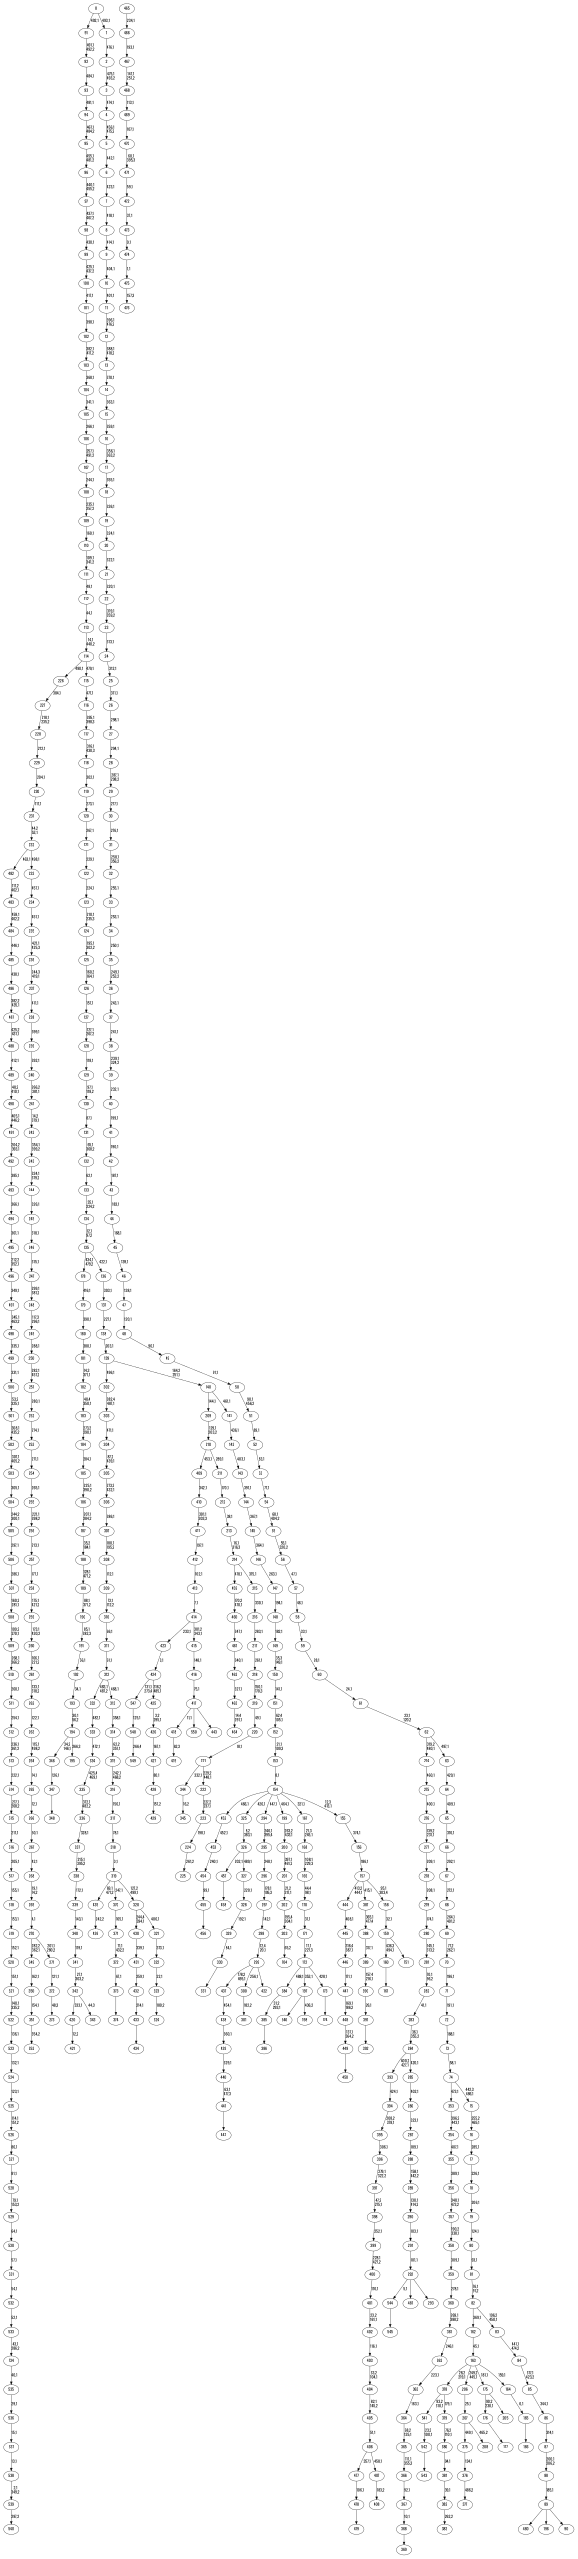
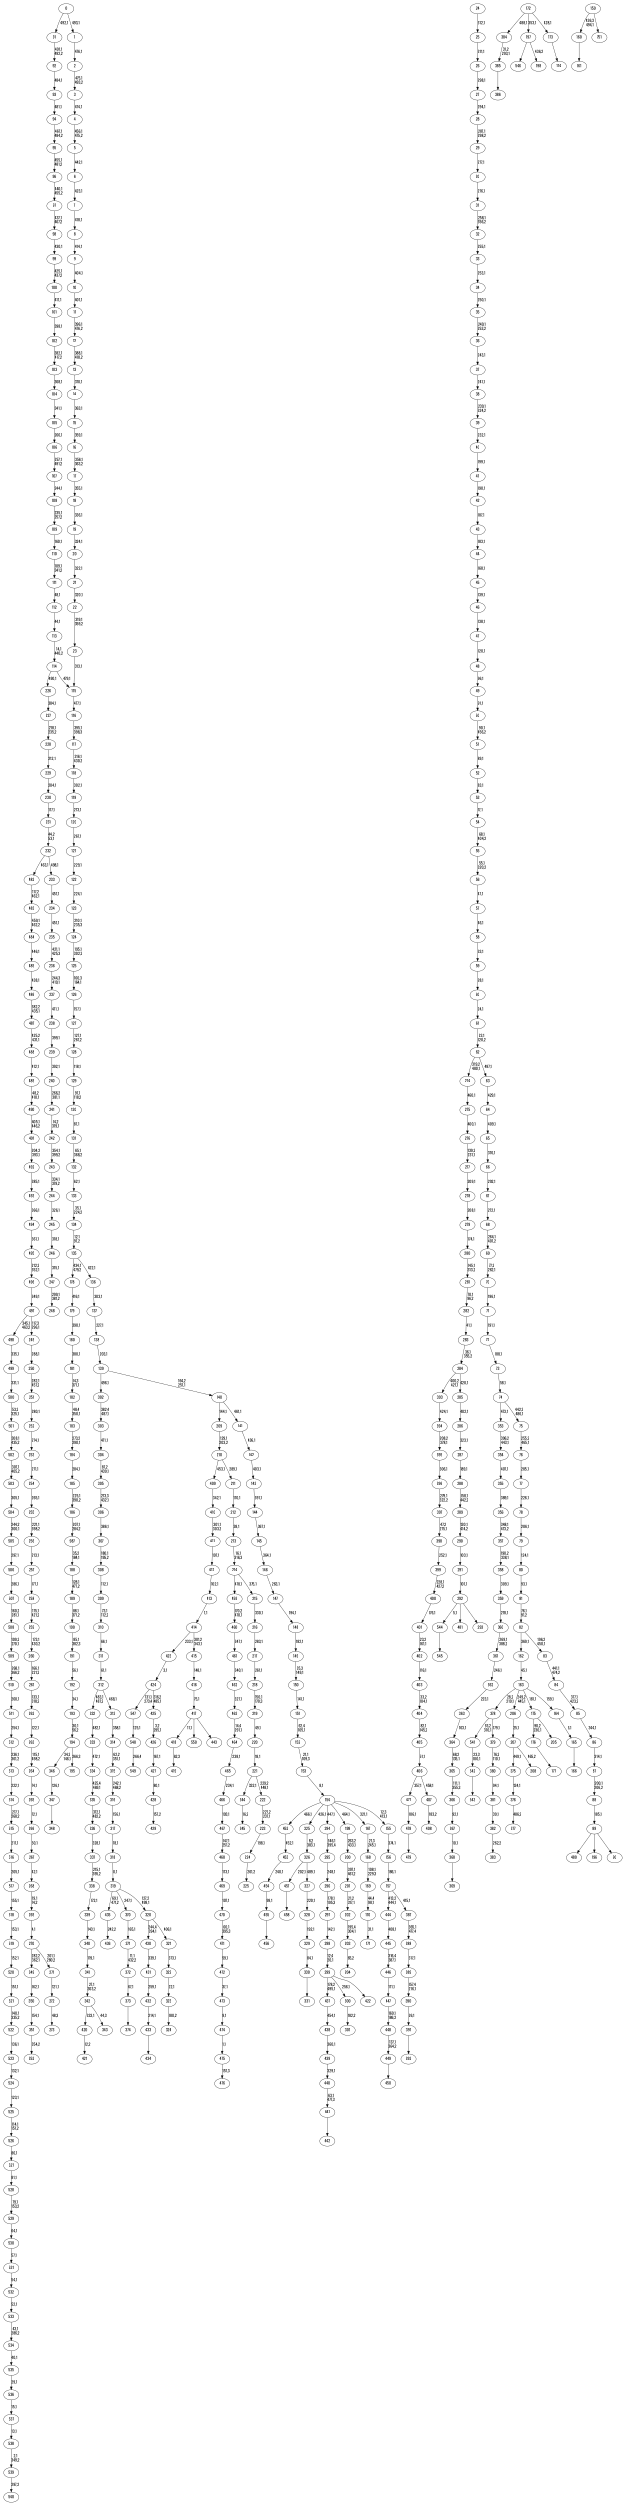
edge "23" -> "24": now "23" -> "115"
edge "248" -> "249": now "497" -> "249"
node "187": label "187" -> "987"
edge "464" -> "465": added, label "238,1"
node "158": removed
edge "171" -> "172": removed, label "17,1 227,3"
node "704": label "704" -> "204"
node "734": label "734" -> "534"
